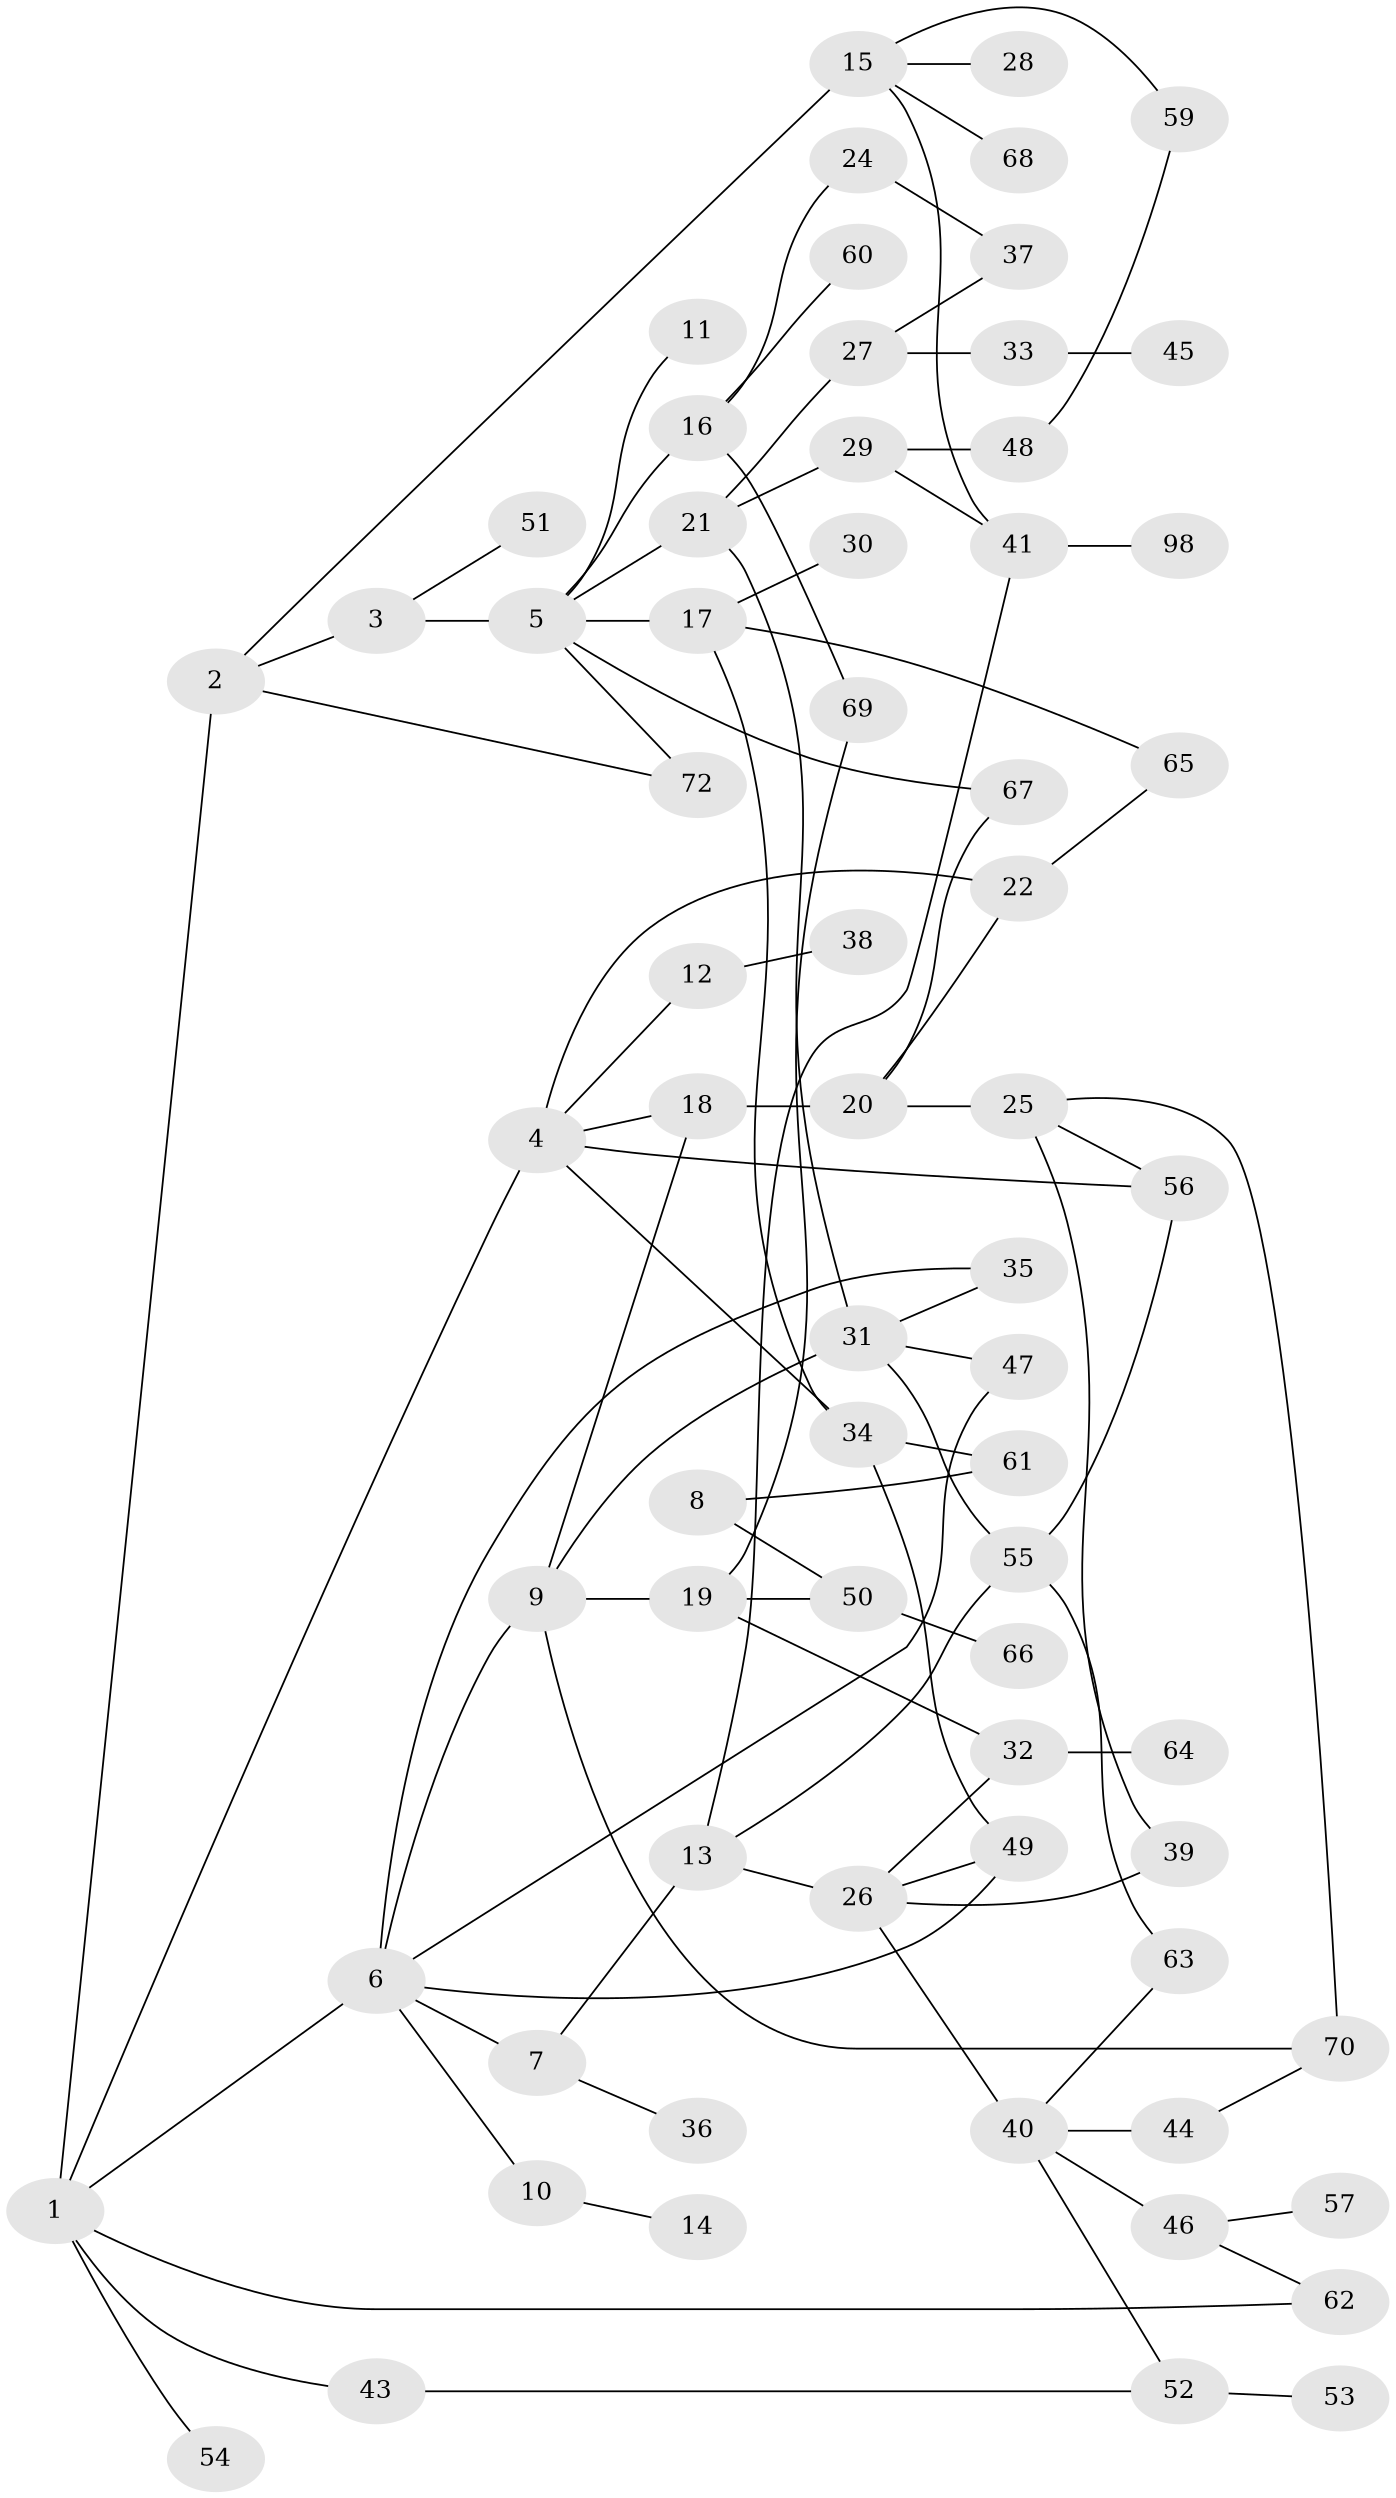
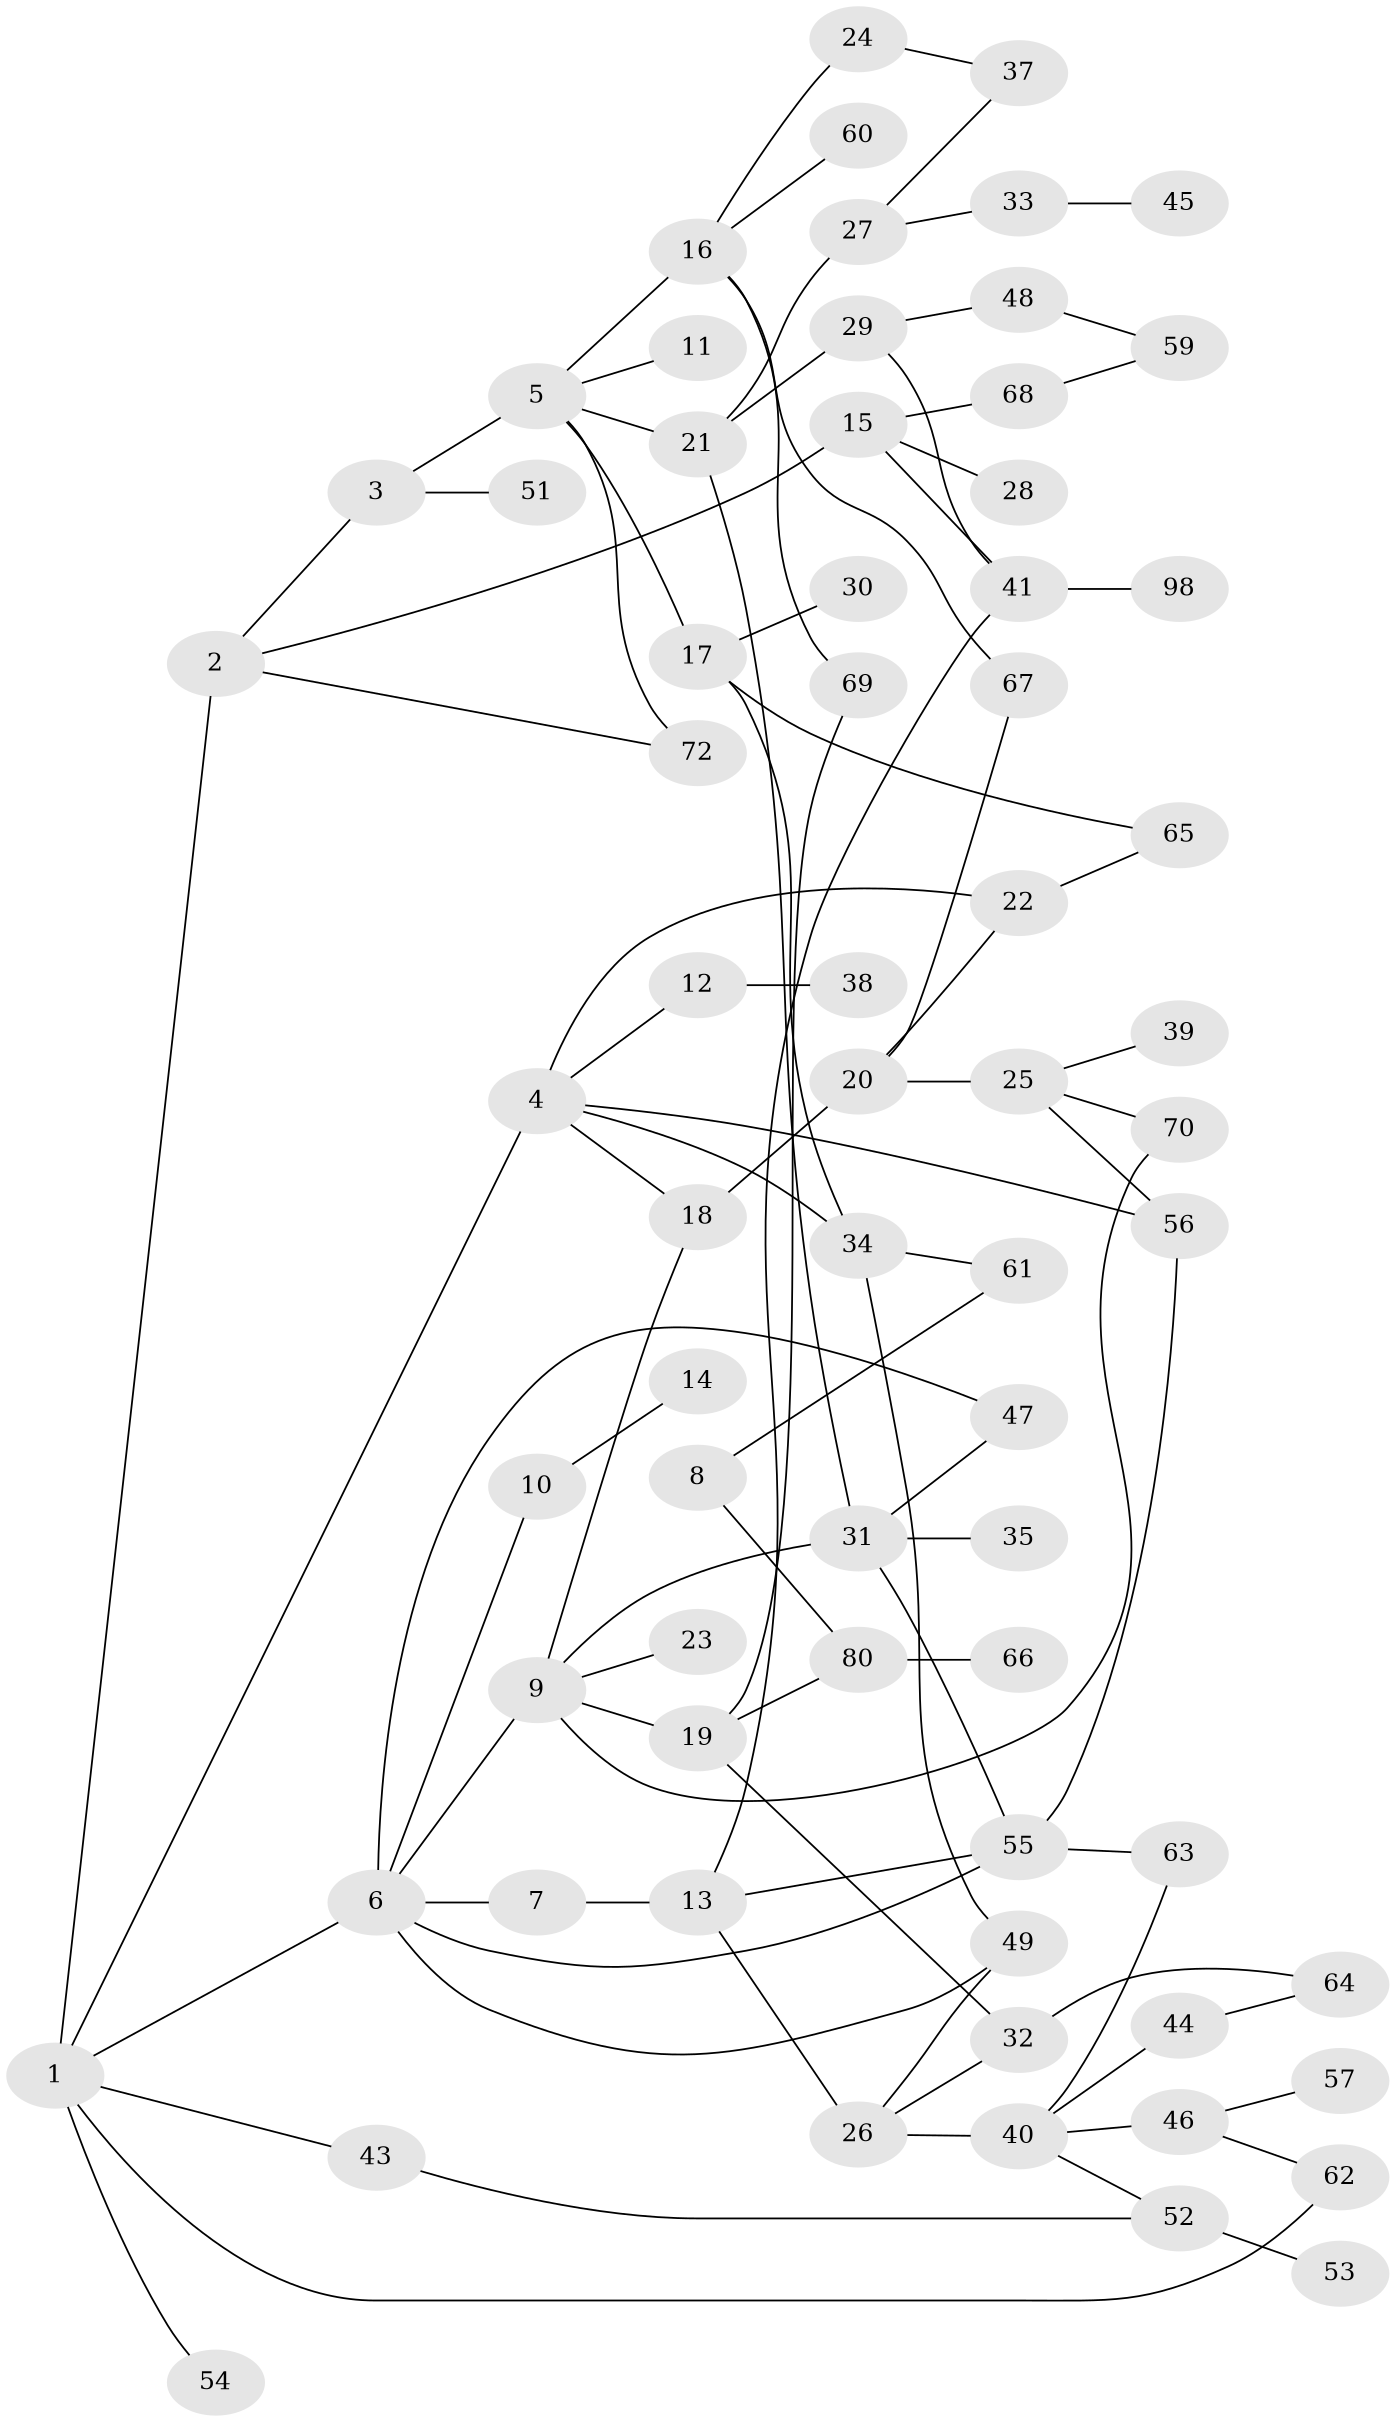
edge "15" -- "59": now "68" -- "59"
edge "5" -- "67": now "16" -- "67"
edge "35" -- "6": now "55" -- "6"
node "50": label "50" -> "80"
node "23": added
edge "39" -- "26": removed
edge "70" -- "44": now "64" -- "44"
node "36": removed
